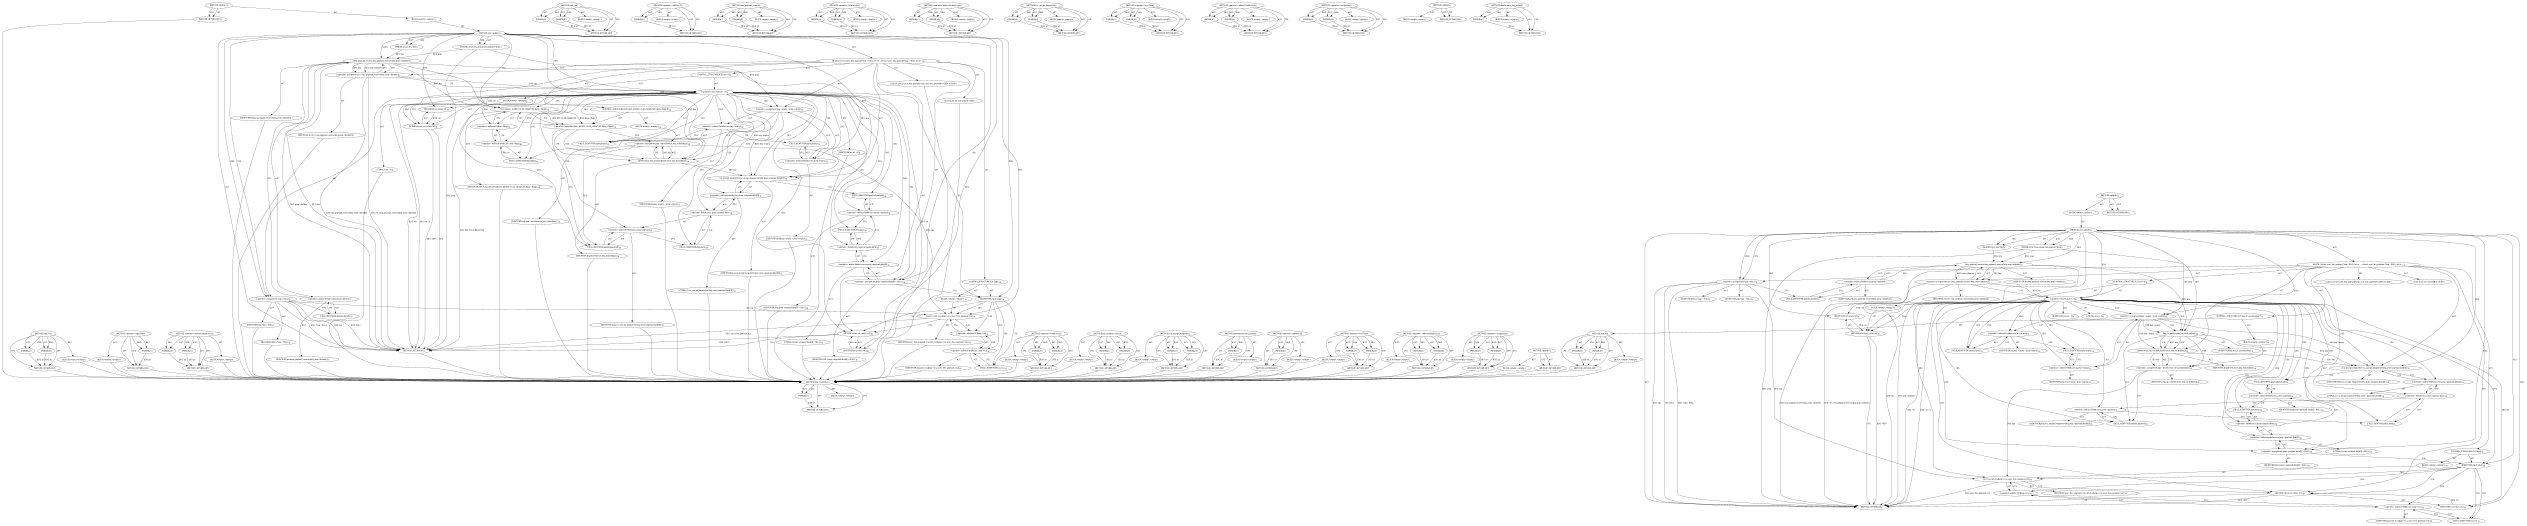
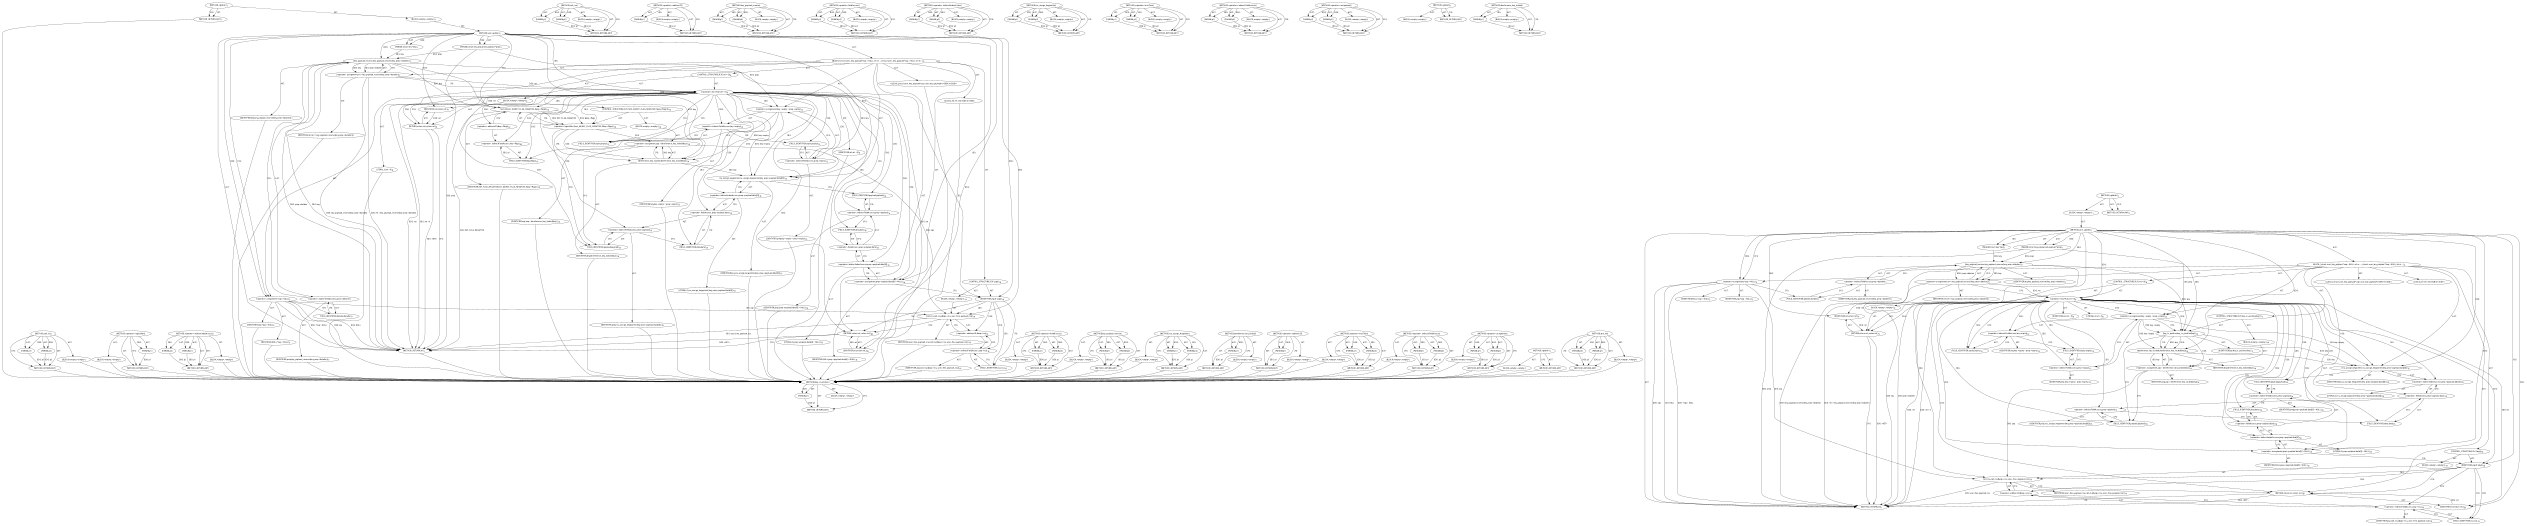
edge "(test_bit,test_bit(KEY_FLAG_NEGATIVE, &key->flags))" -> "(<operator>.addressOf,&key->flags)": removed, label "AST:"
edge "(<operator>.indirectFieldAccess,key->flags)" -> "(<operator>.addressOf,&key->flags)": removed, label "CFG:"
edge "(CONTROL_STRUCTURE,IF,if (key_is_positive(key)))" -> "(METHOD,test_bit)": now "(CONTROL_STRUCTURE,IF,if (key_is_positive(key)))" -> "(key_is_positive,key_is_positive(key))"
